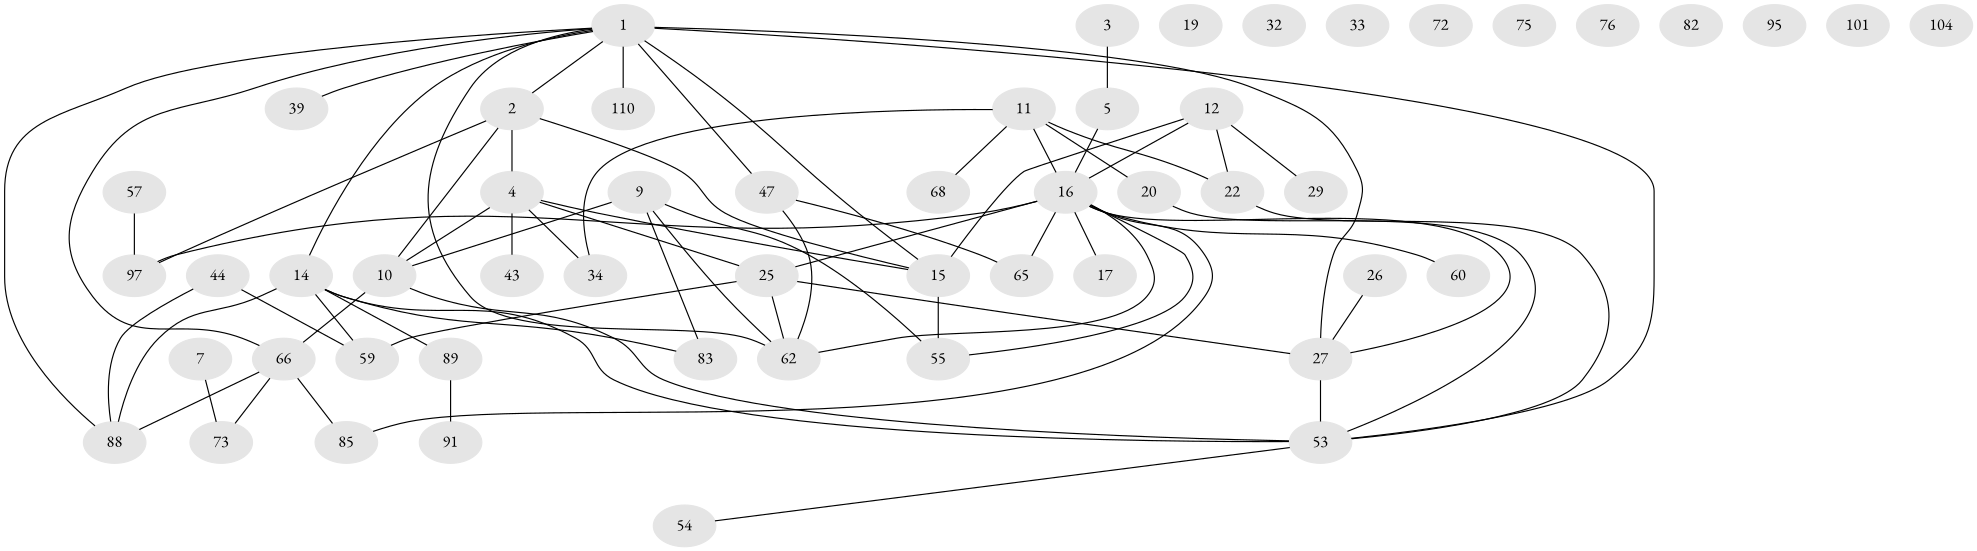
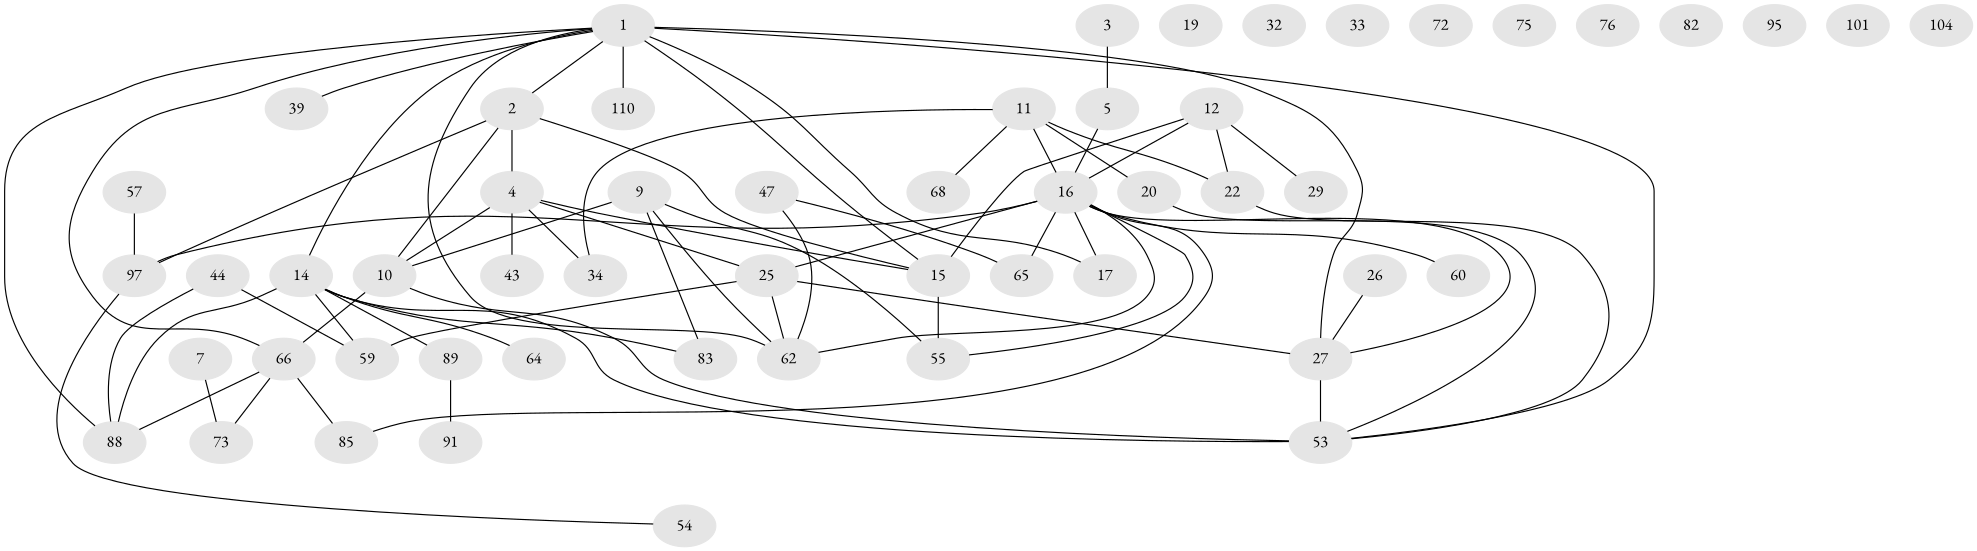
edge "1" -- "47": now "1" -- "17"
node "64": added
edge "53" -- "54": now "97" -- "54"
